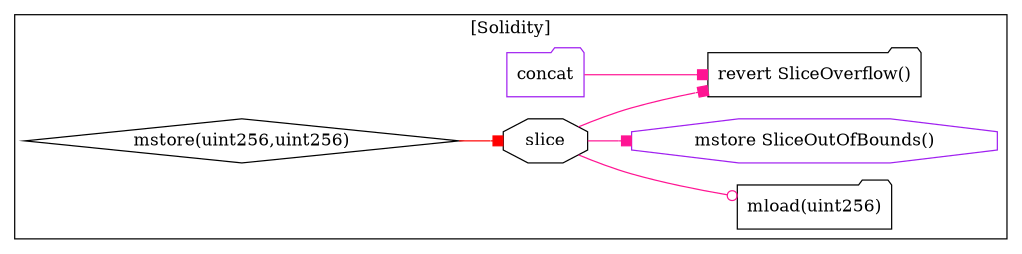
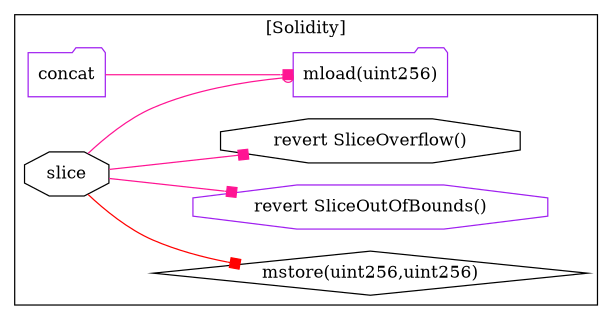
edge "concat" -> "revert SliceOverflow()": now "concat" -> "mload(uint256)"
node "revert SliceOverflow()": shape folder -> octagon
edge "mstore(uint256,uint256)" -> "slice": reversed
node "mstore SliceOutOfBounds()": label "mstore SliceOutOfBounds()" -> "revert SliceOutOfBounds()"
node "mload(uint256)": color black -> purple
